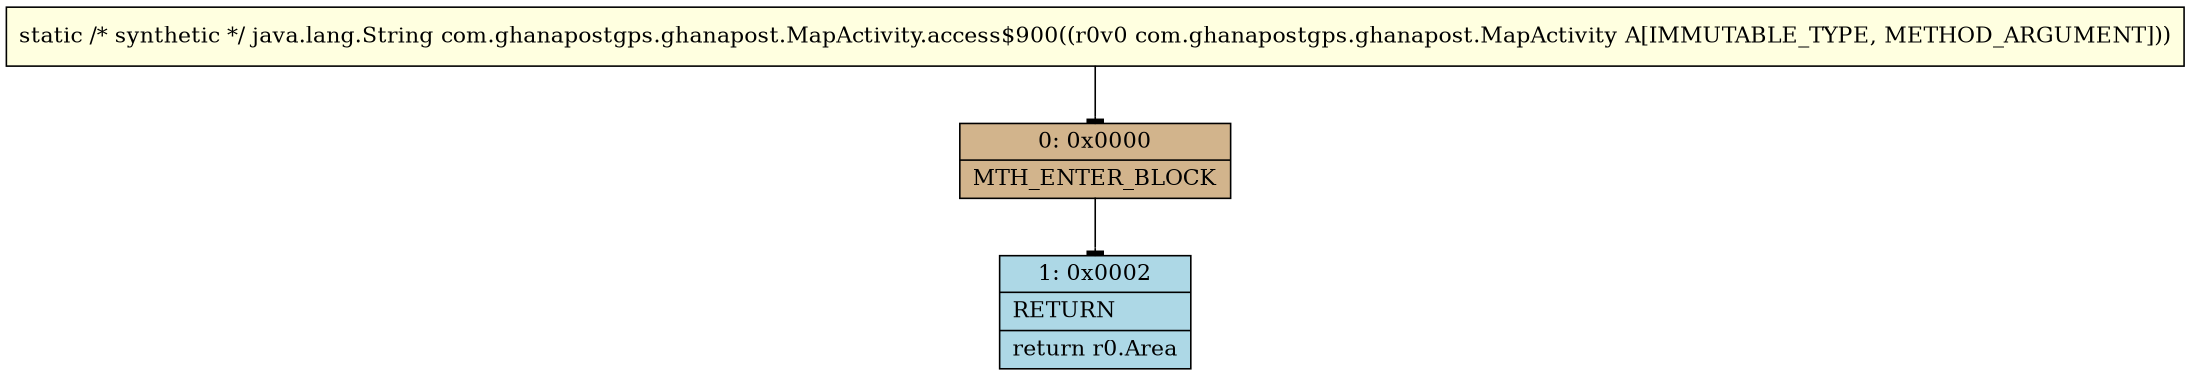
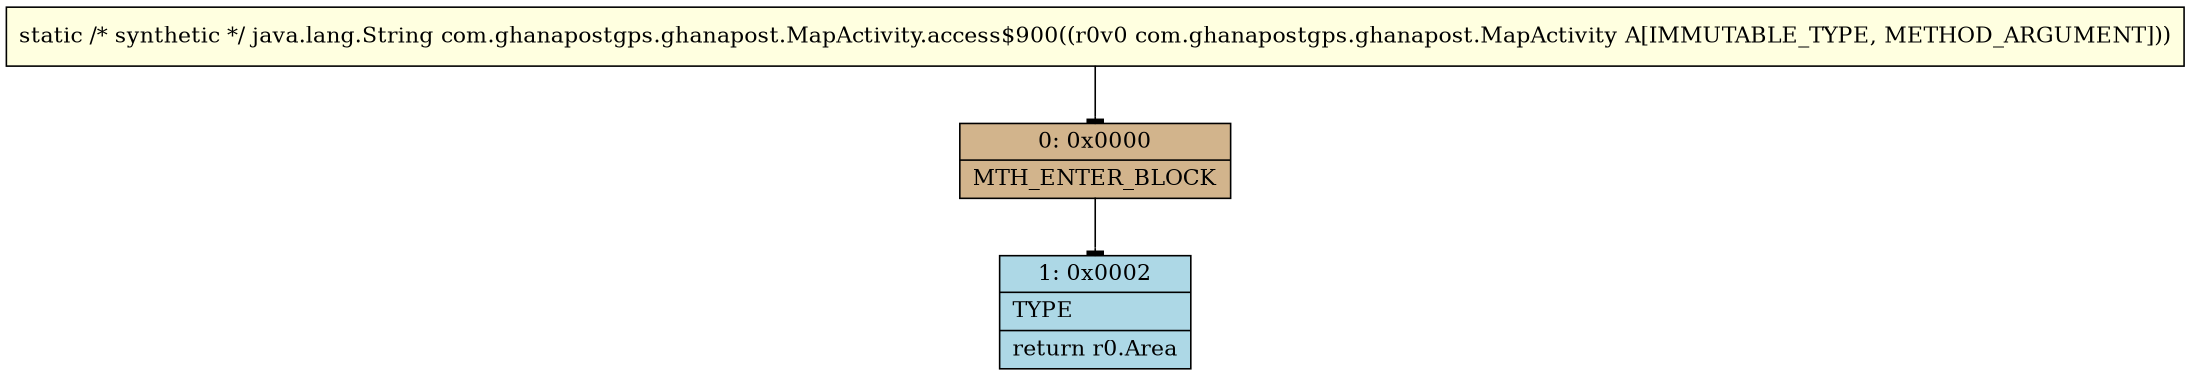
node "1: 0x0002": text "RETURN" -> "TYPE"
